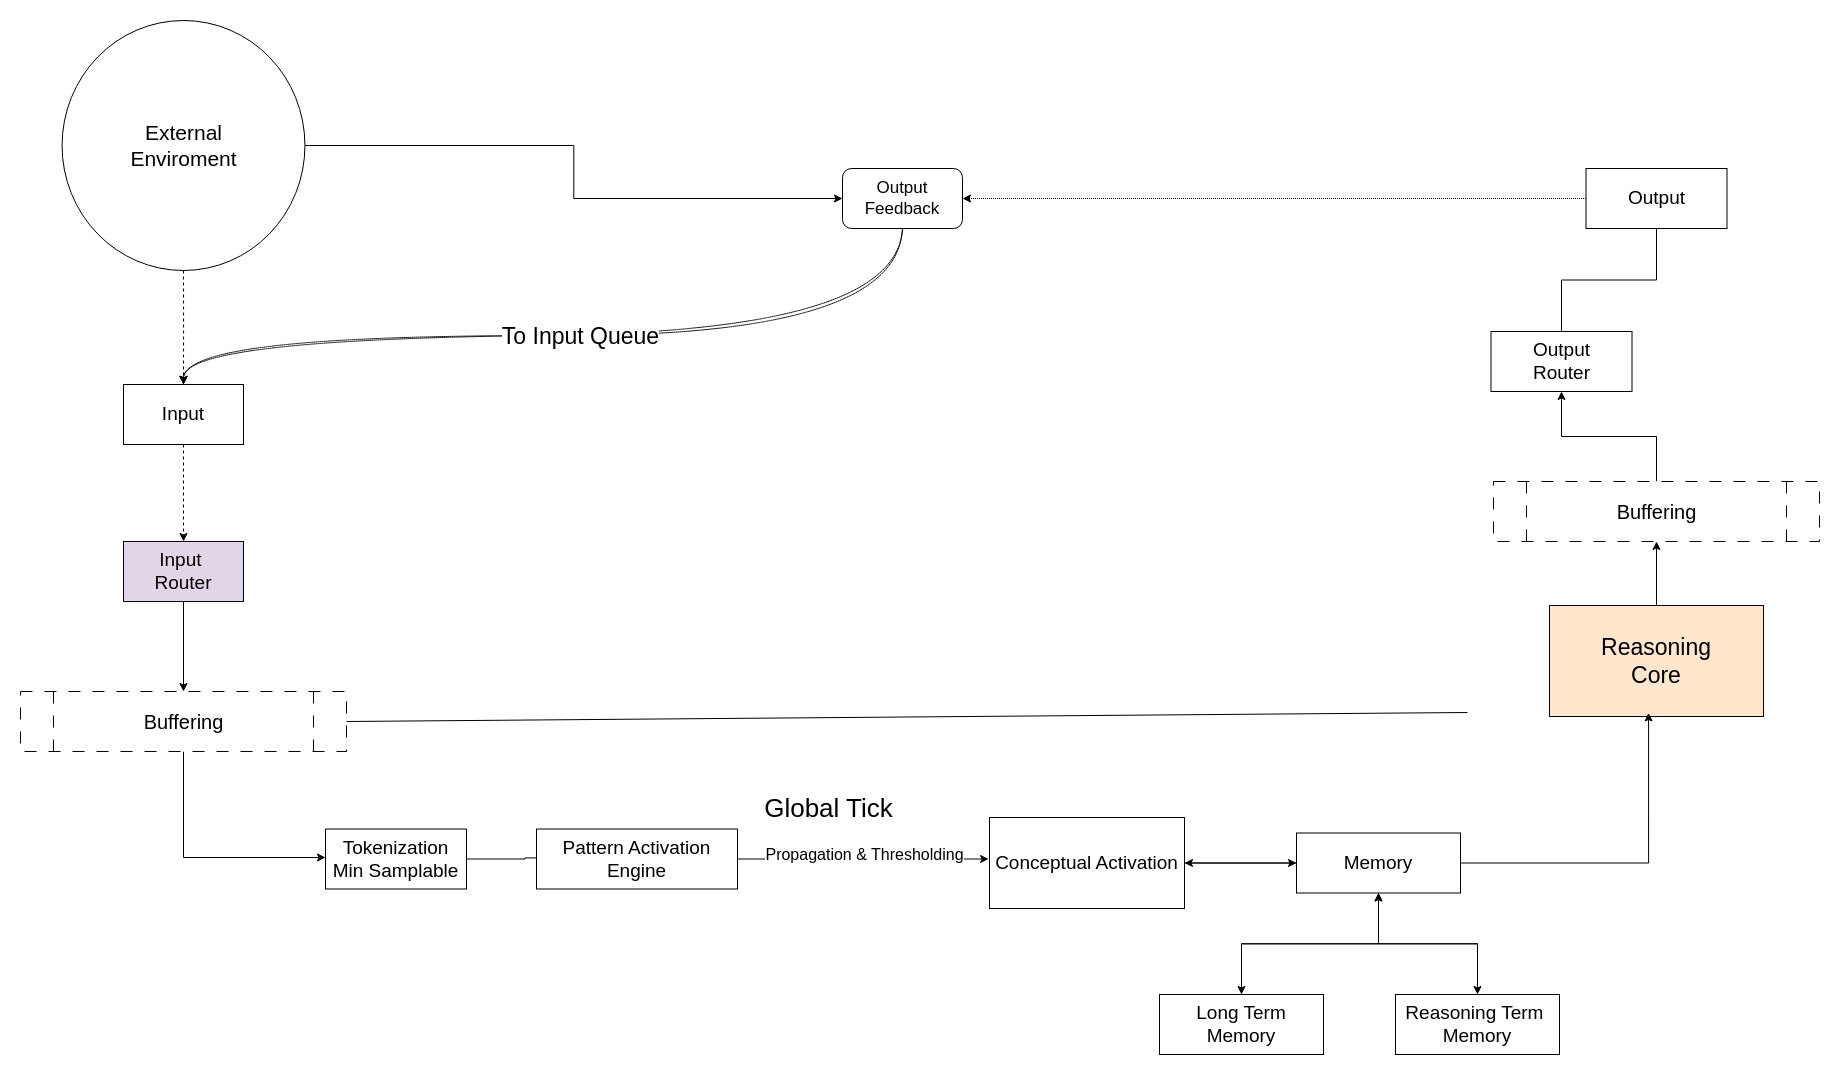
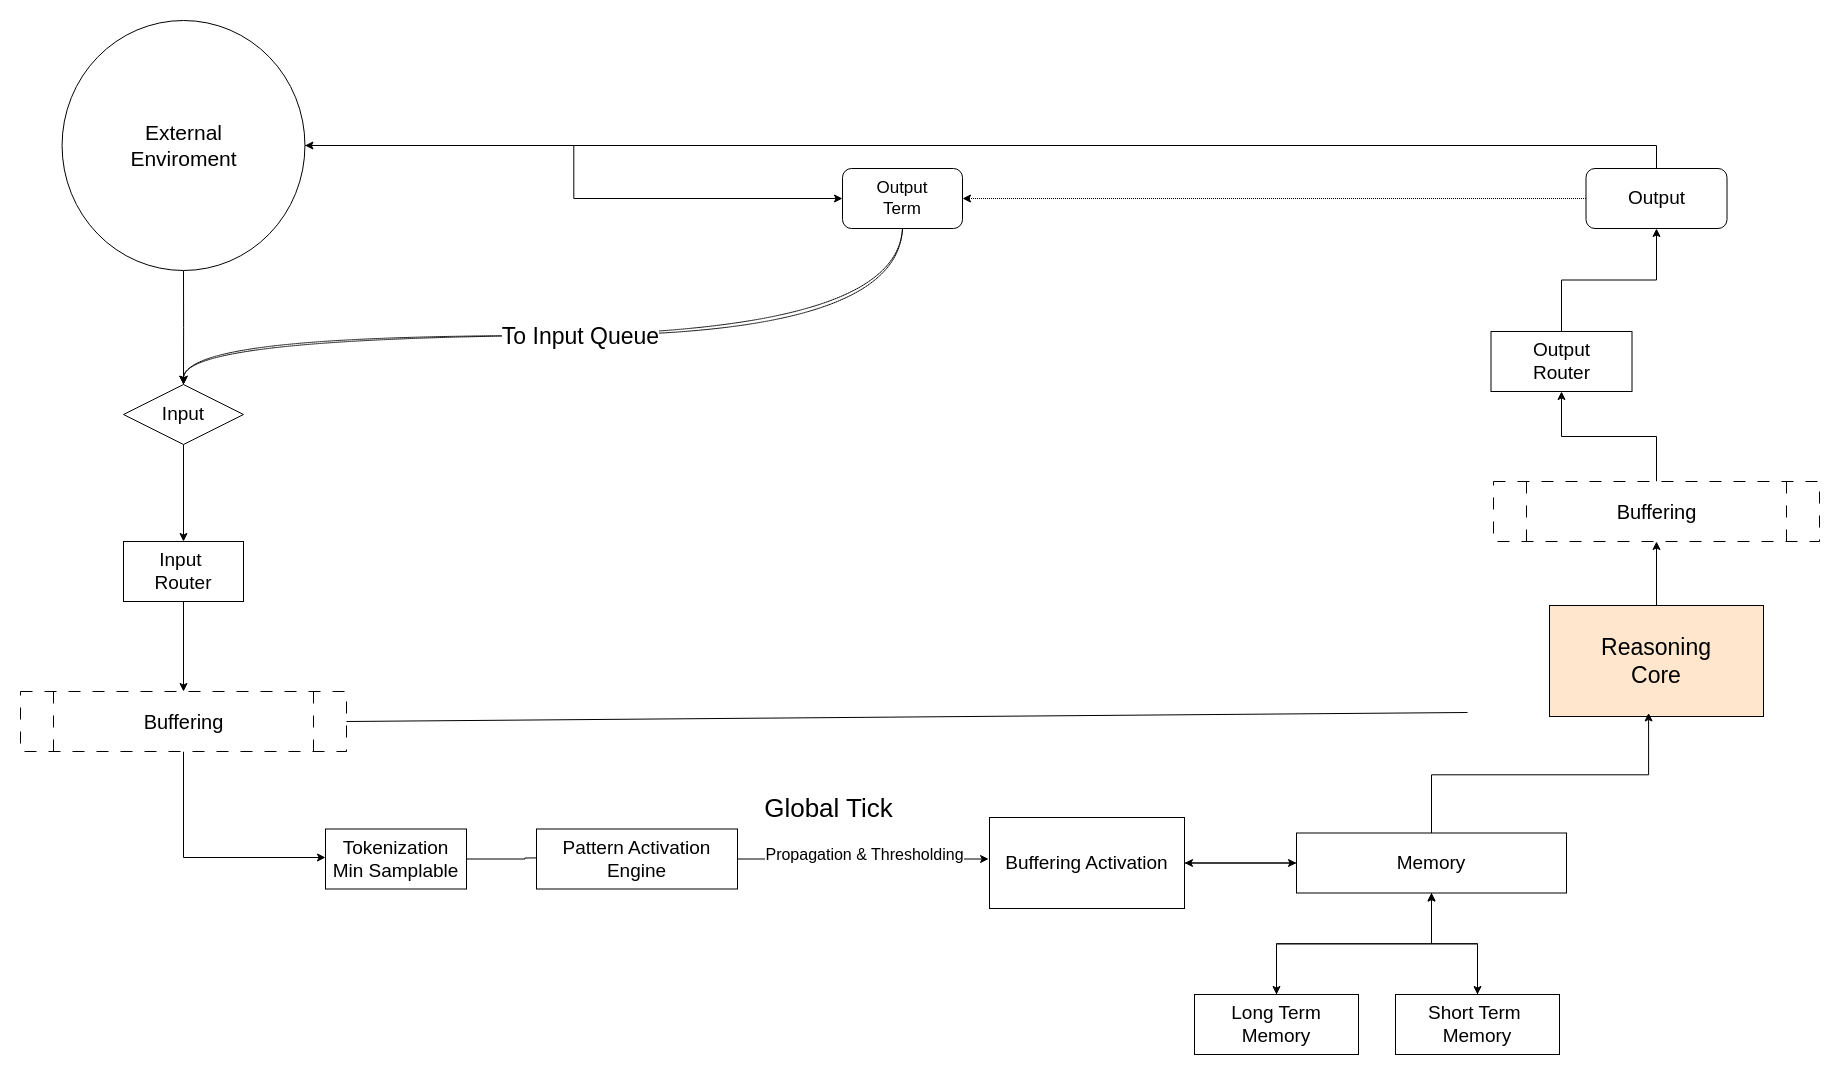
edge "Output" -> "External Enviroment": added
node "Output Feedback": label "Output Feedback" -> "Output Term"
node "Output": shape rectangle -> rounded rectangle
edge "Output" -- "Output Router": arrowhead none -> classic
edge "External Enviroment" -> "Input": style dashed -> solid
node "Input": shape rectangle -> diamond
edge "Input" -> "Input Router": style dashed -> solid
node "Input Router": fillcolor #e1d5e7 -> #ffffff
node "Memory": size 164x60 -> 270x60
node "Conceptual Activation": label "Conceptual Activation" -> "Buffering Activation"
node "Long Term Memory": moved (1242, 1025) -> (1277, 1025)
node "Reasoning Term Memory": label "Reasoning Term Memory" -> "Short Term Memory"
